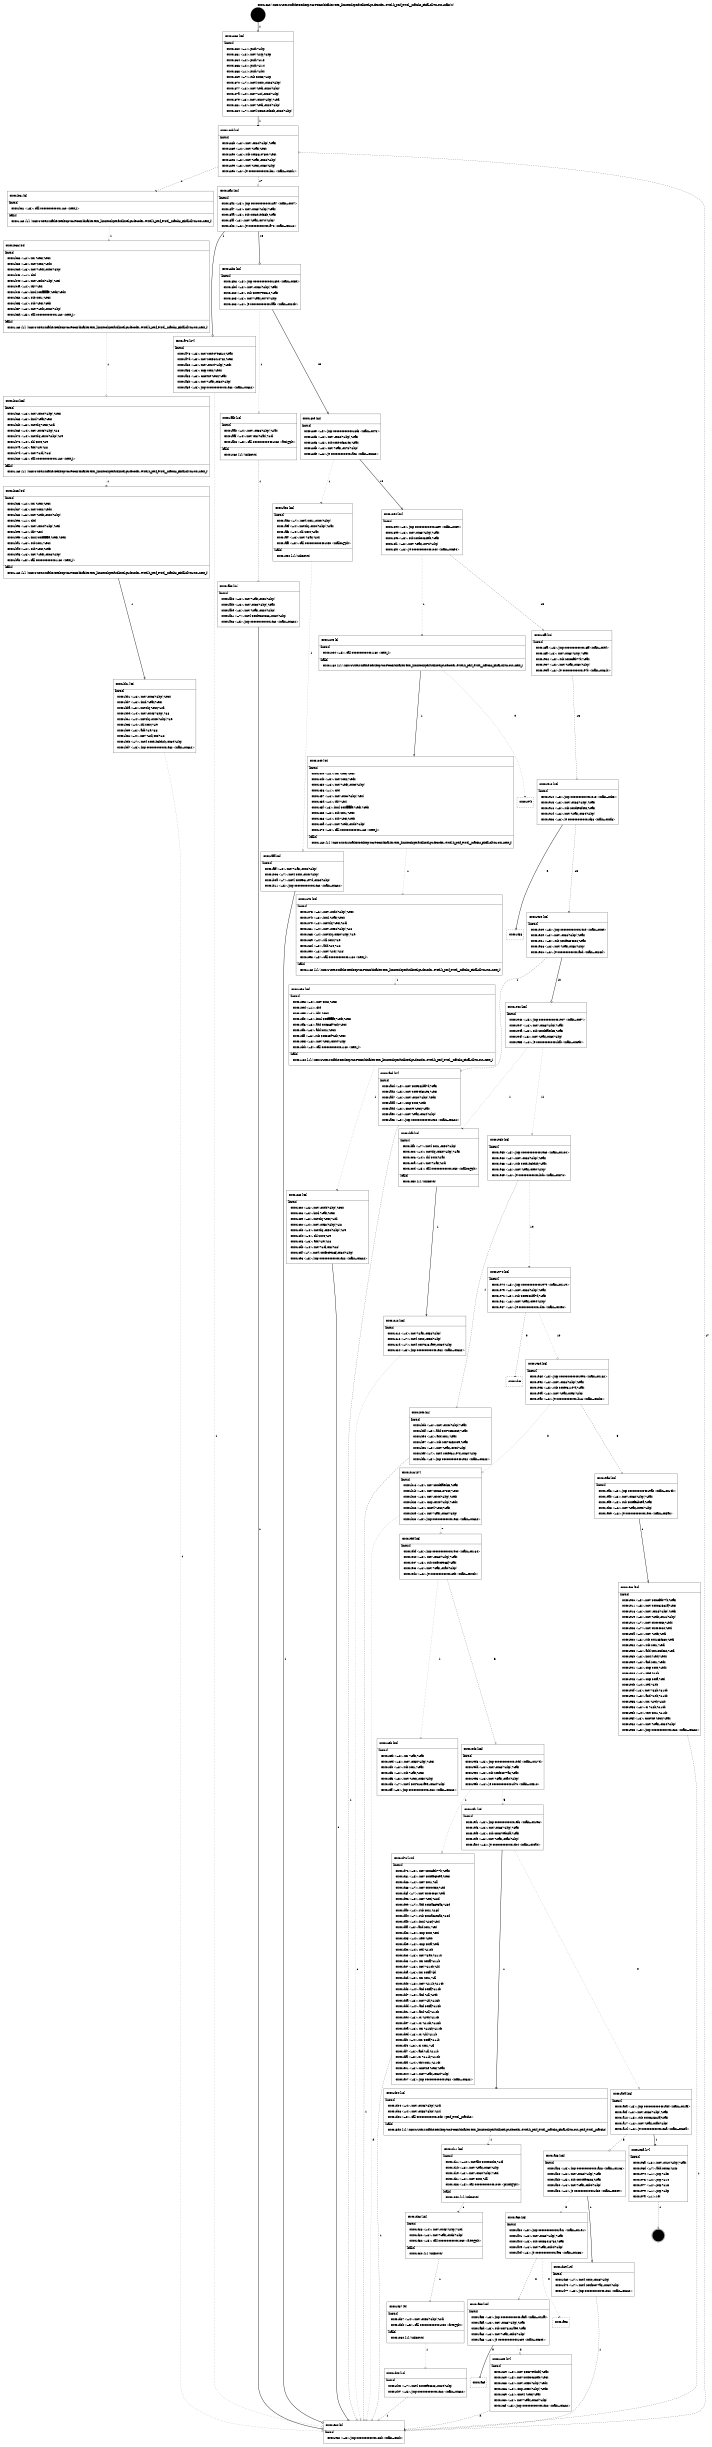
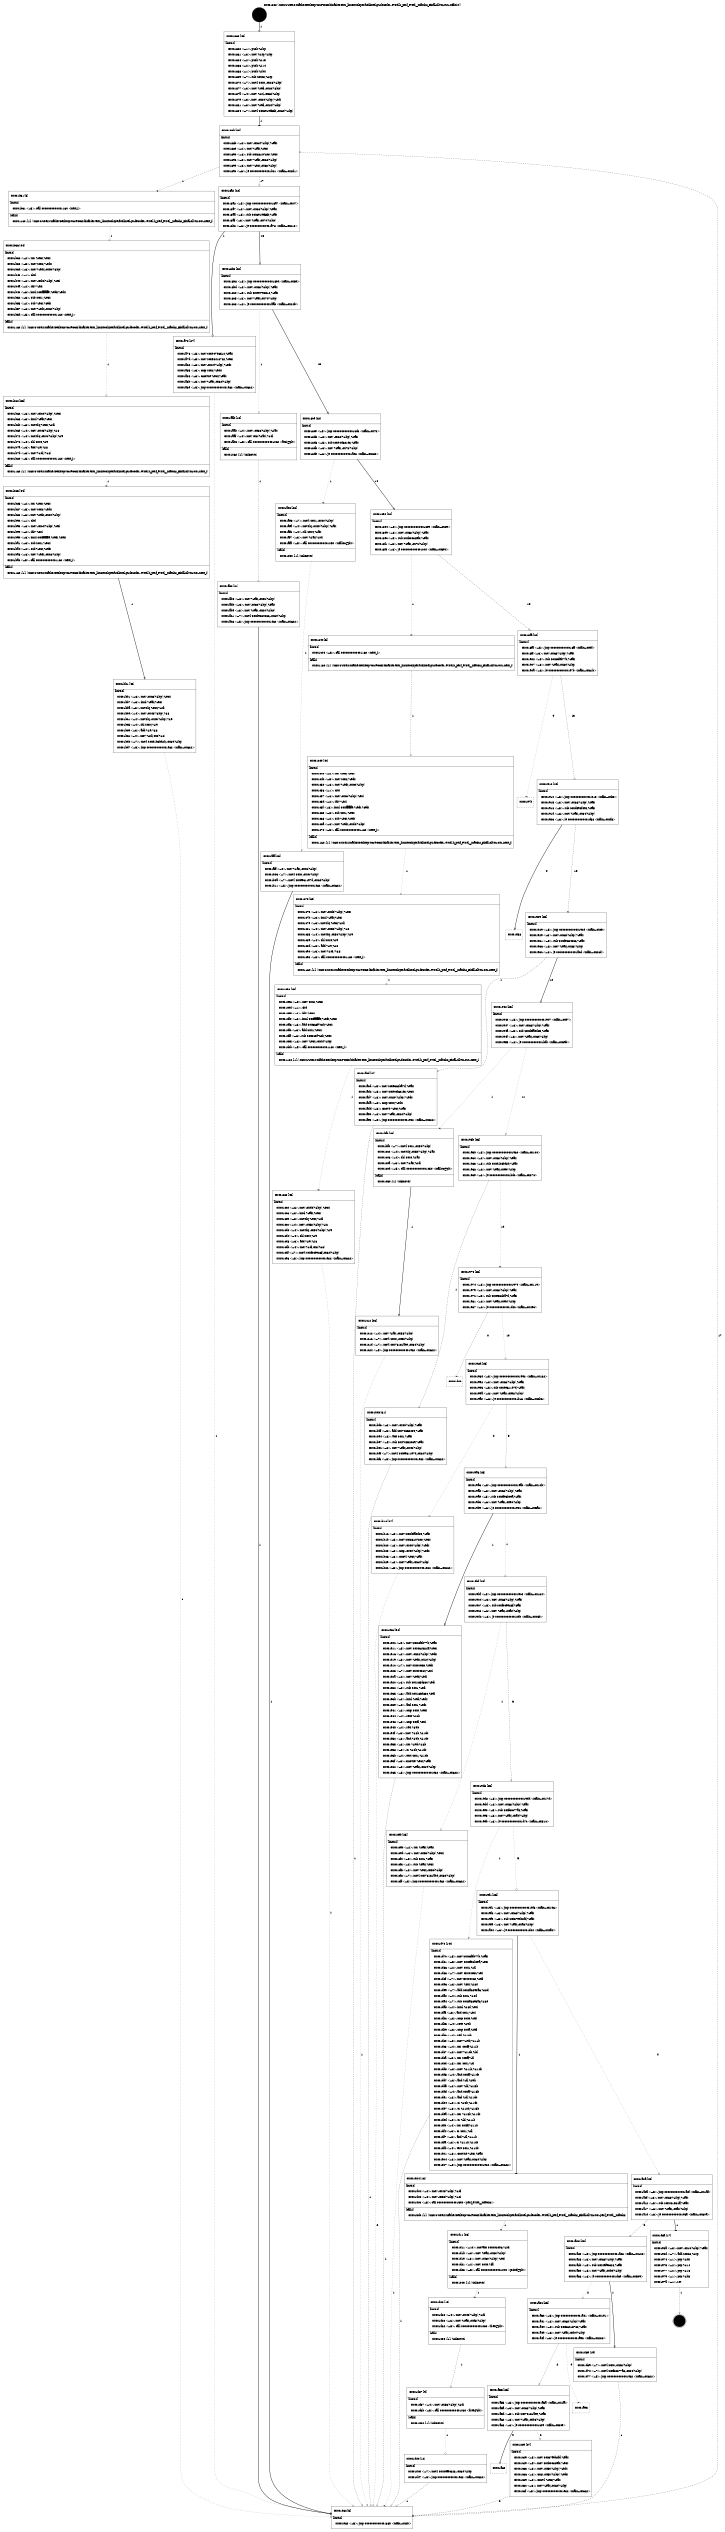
edge "0x401c44 [5]" -> "0x401c49 [44]": style bold -> dashed
edge "0x401c44 [5]" -> "0x401e7b": now "0x4018fa [22]" -> "0x401e7b"
edge "0x401b16 [27]" -> "0x4019bf [25]": now "0x4019a6 [25]" -> "0x4019bf [25]"
edge "0x401cc0 [43]" -> "0x401e82 [5]": style bold -> dotted
edge "0x401ceb [25]" -> "0x401e82 [5]": added, label "1"
